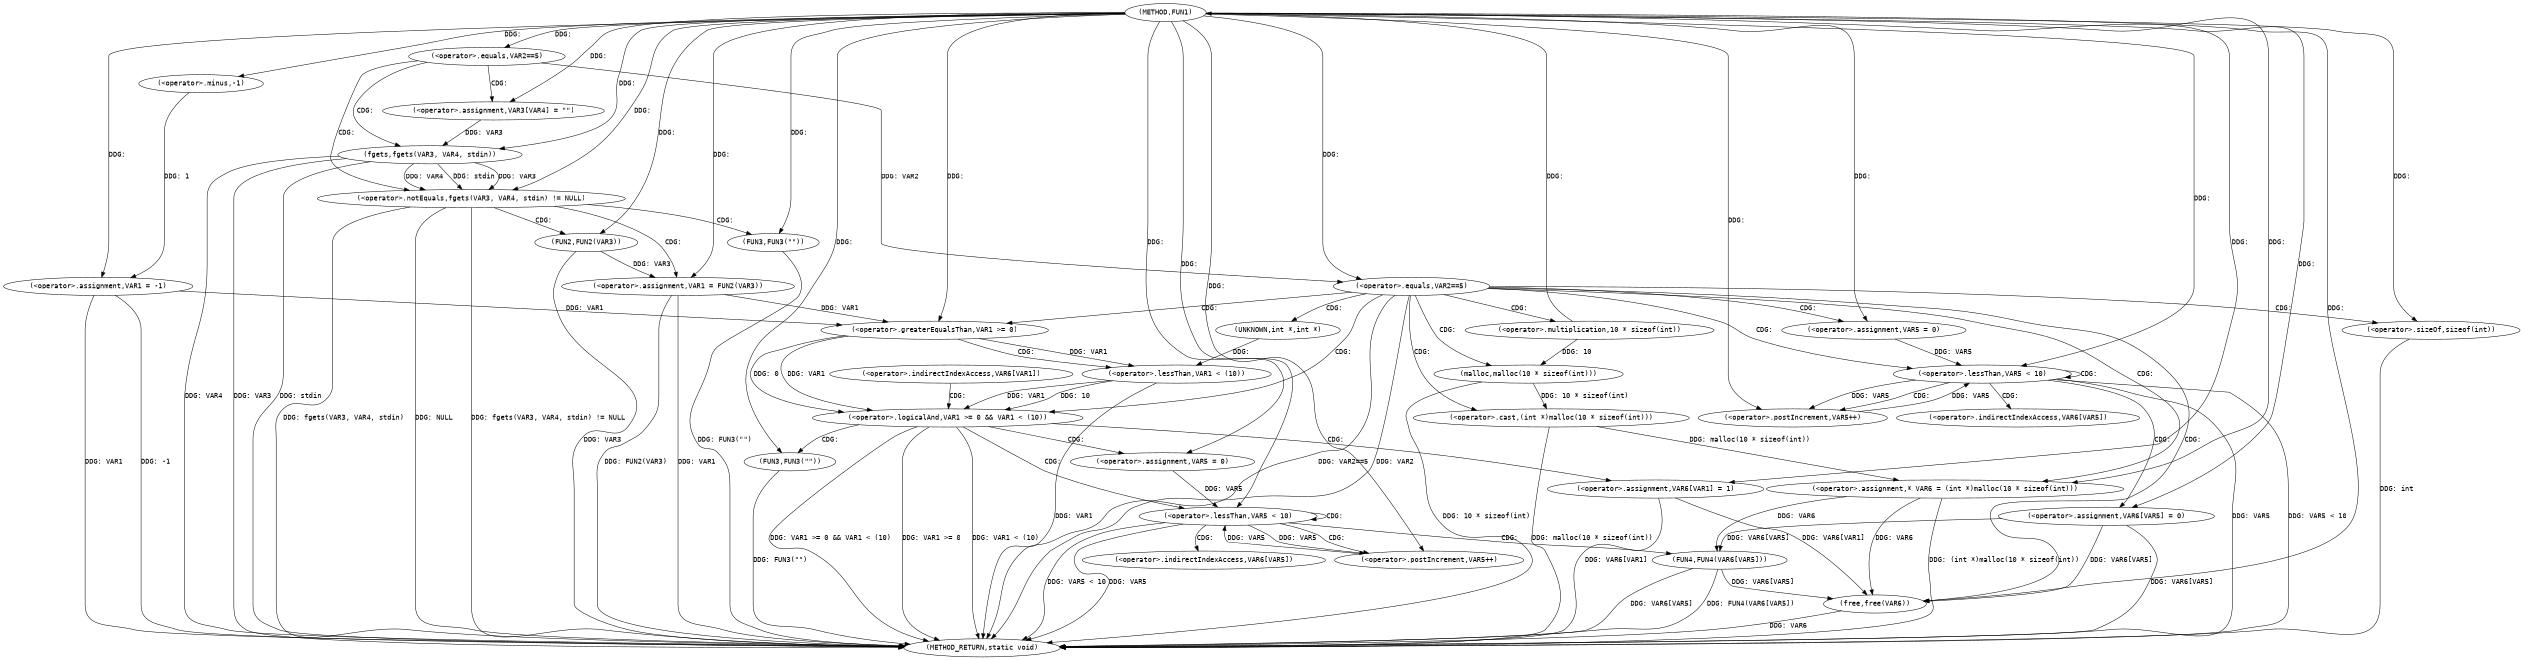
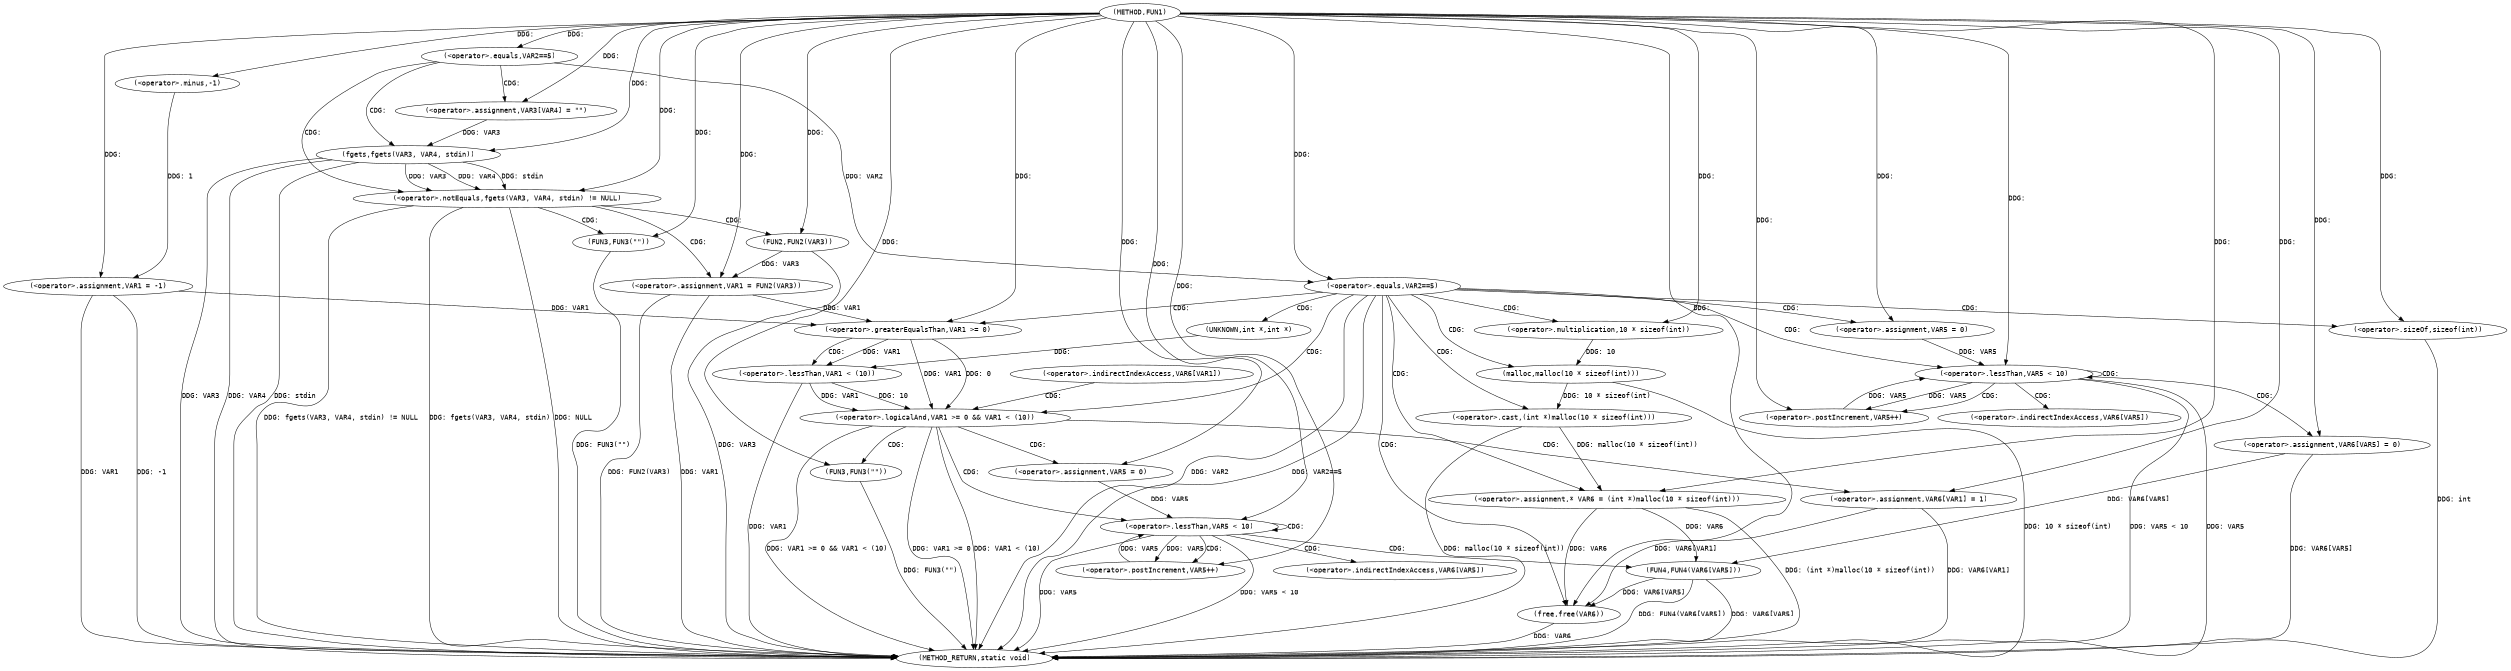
edge "(<operator>.multiplication,10 * sizeof(int))" -> "(METHOD,FUN1)": reversed
edge "(<operator>.assignment,VAR6[VAR5] = 0)" -> "(free,free(VAR6))": removed, label "DDG: VAR6[VAR5]"
